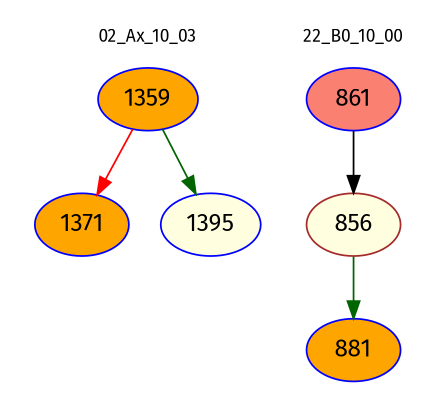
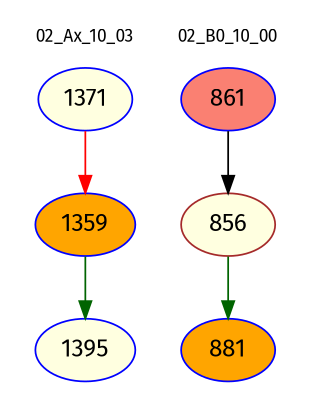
cluster "22_B0_10_00": label "22_B0_10_00" -> "02_B0_10_00"
edge "1359" -> "1371": reversed
node "1371": fillcolor orange -> lightyellow
